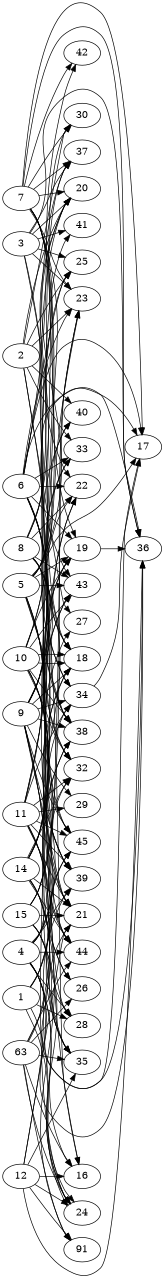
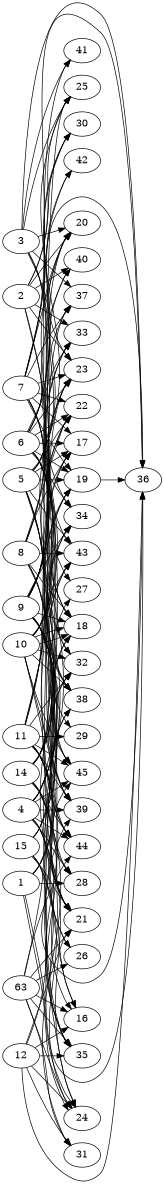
edge "34" -> "17": now "9" -> "17"
edge "5" -> "38": removed
node "91": label "91" -> "31"
